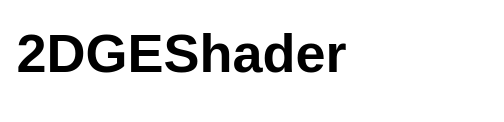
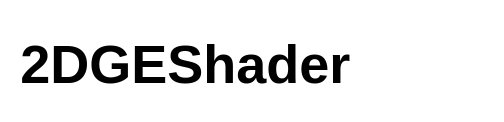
node "2DGEShader": moved (252, 60) -> (255, 72)
